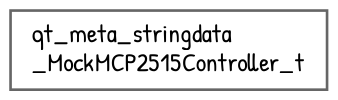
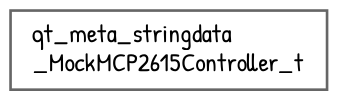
node "qt_meta_stringdata _MockMCP2515Controller_t": label "qt_meta_stringdata _MockMCP2515Controller_t" -> "qt_meta_stringdata _MockMCP2615Controller_t"
